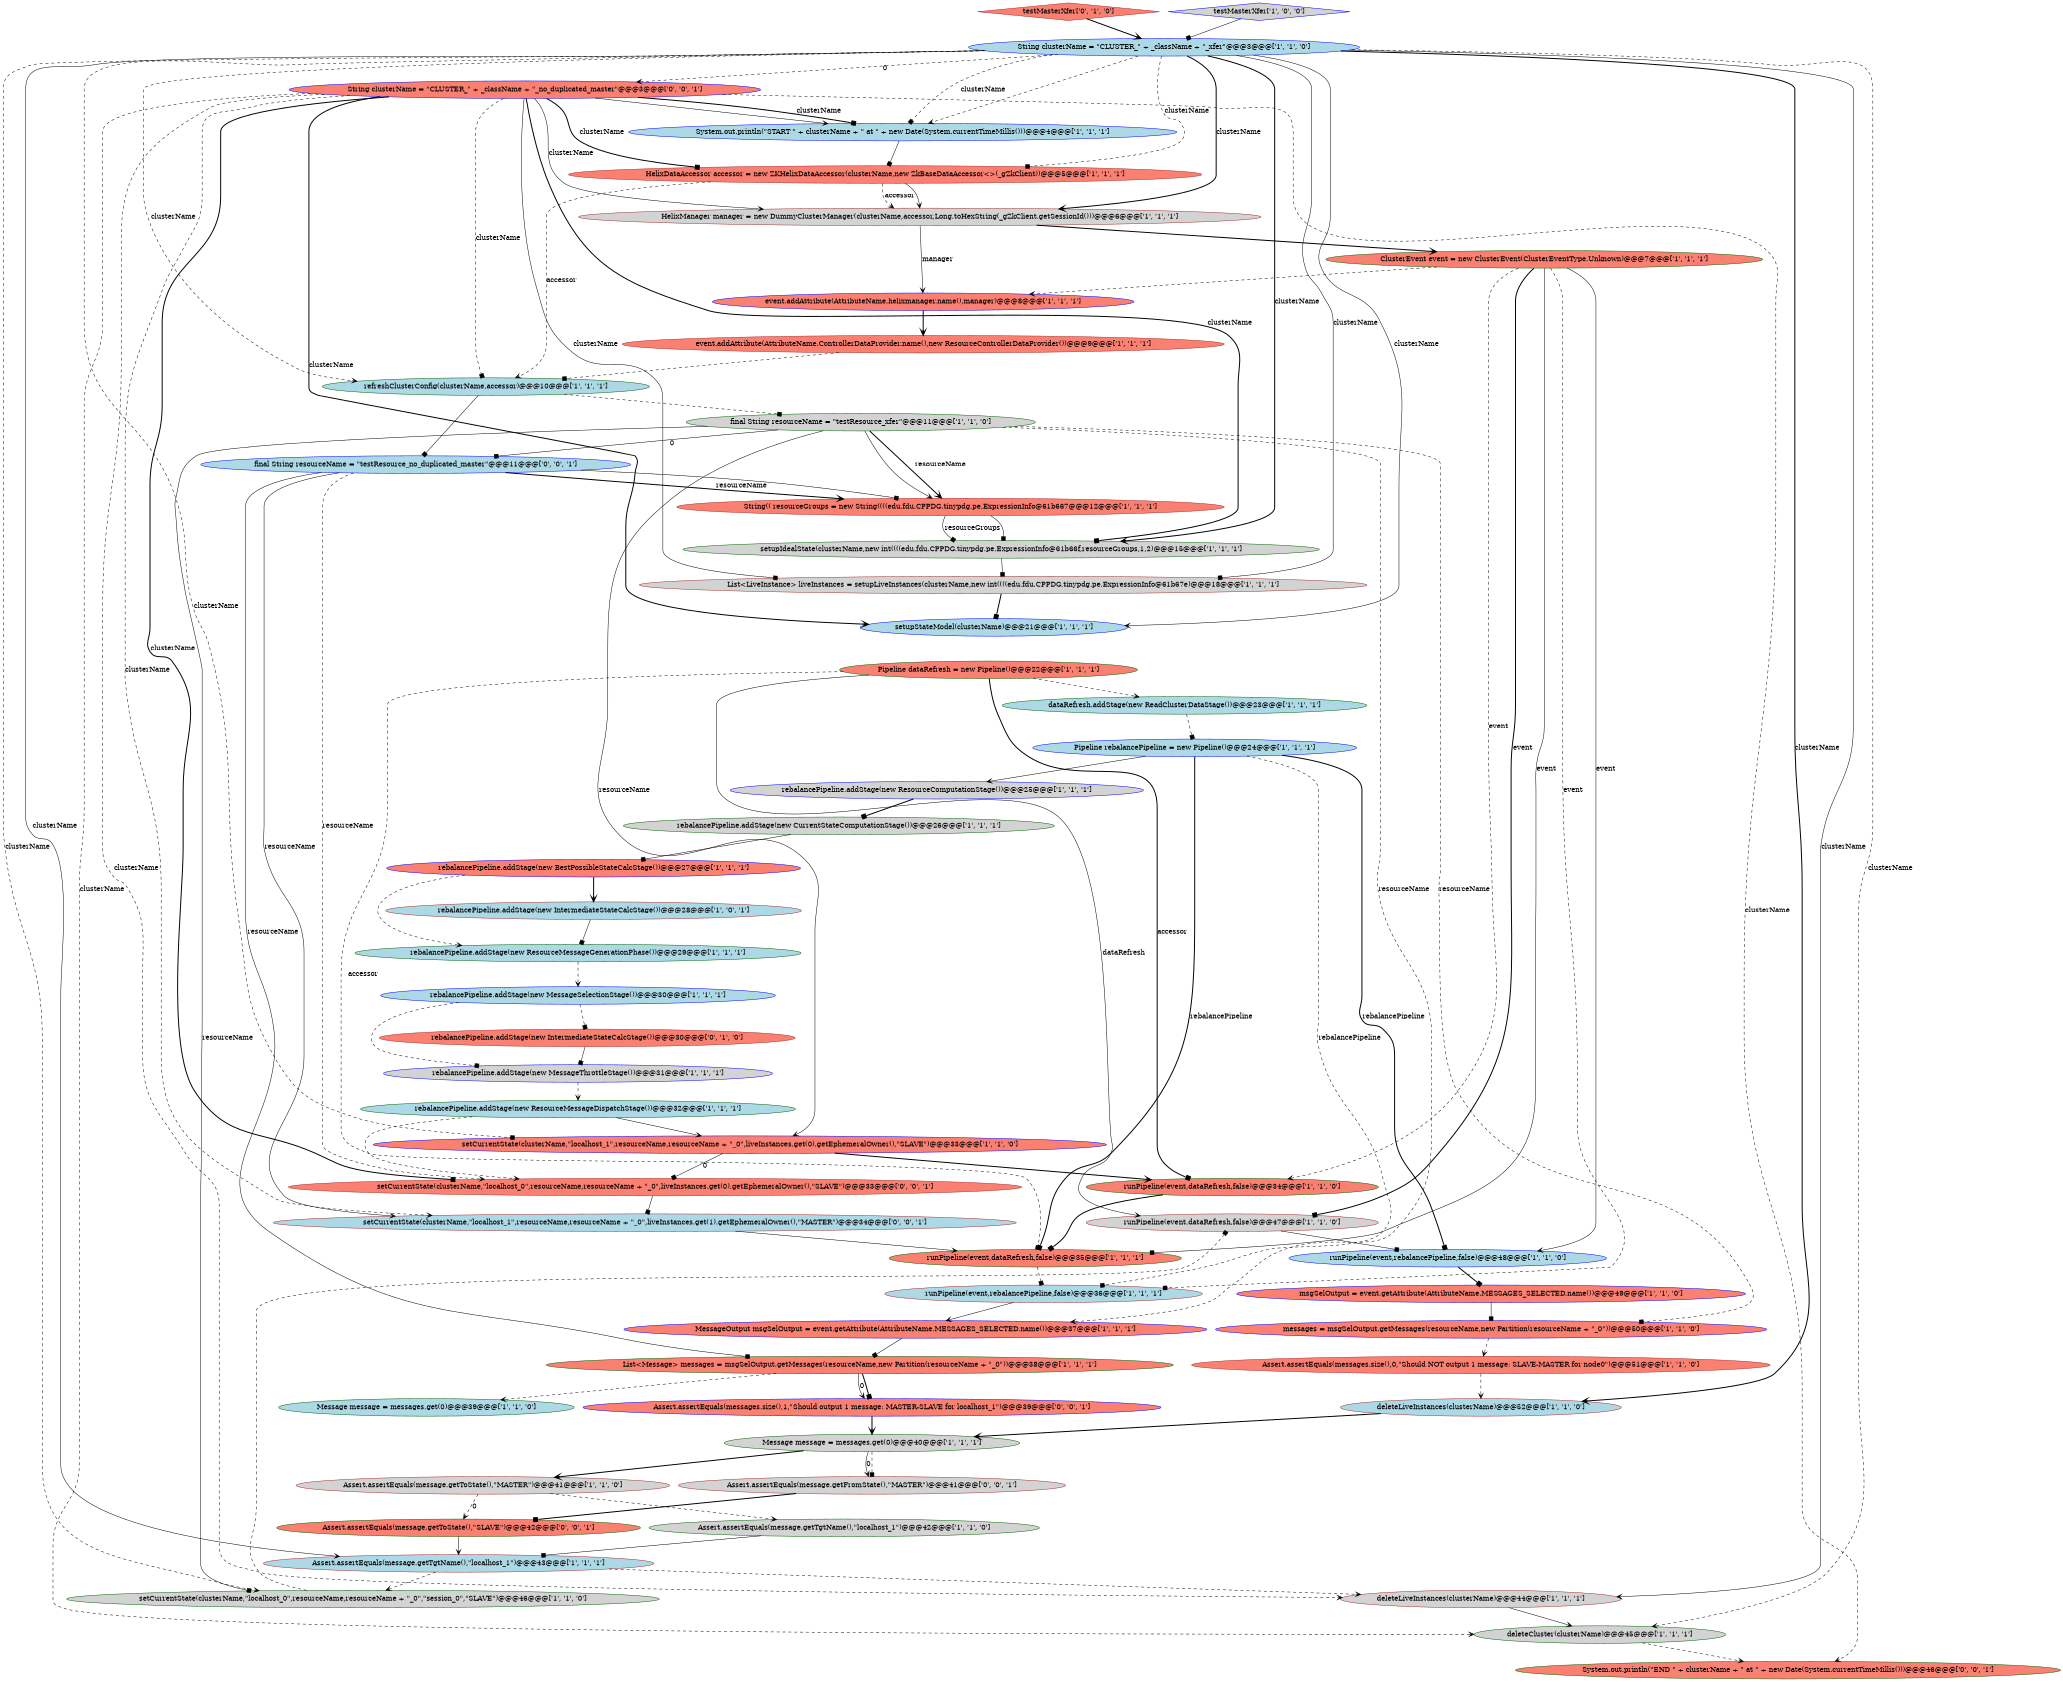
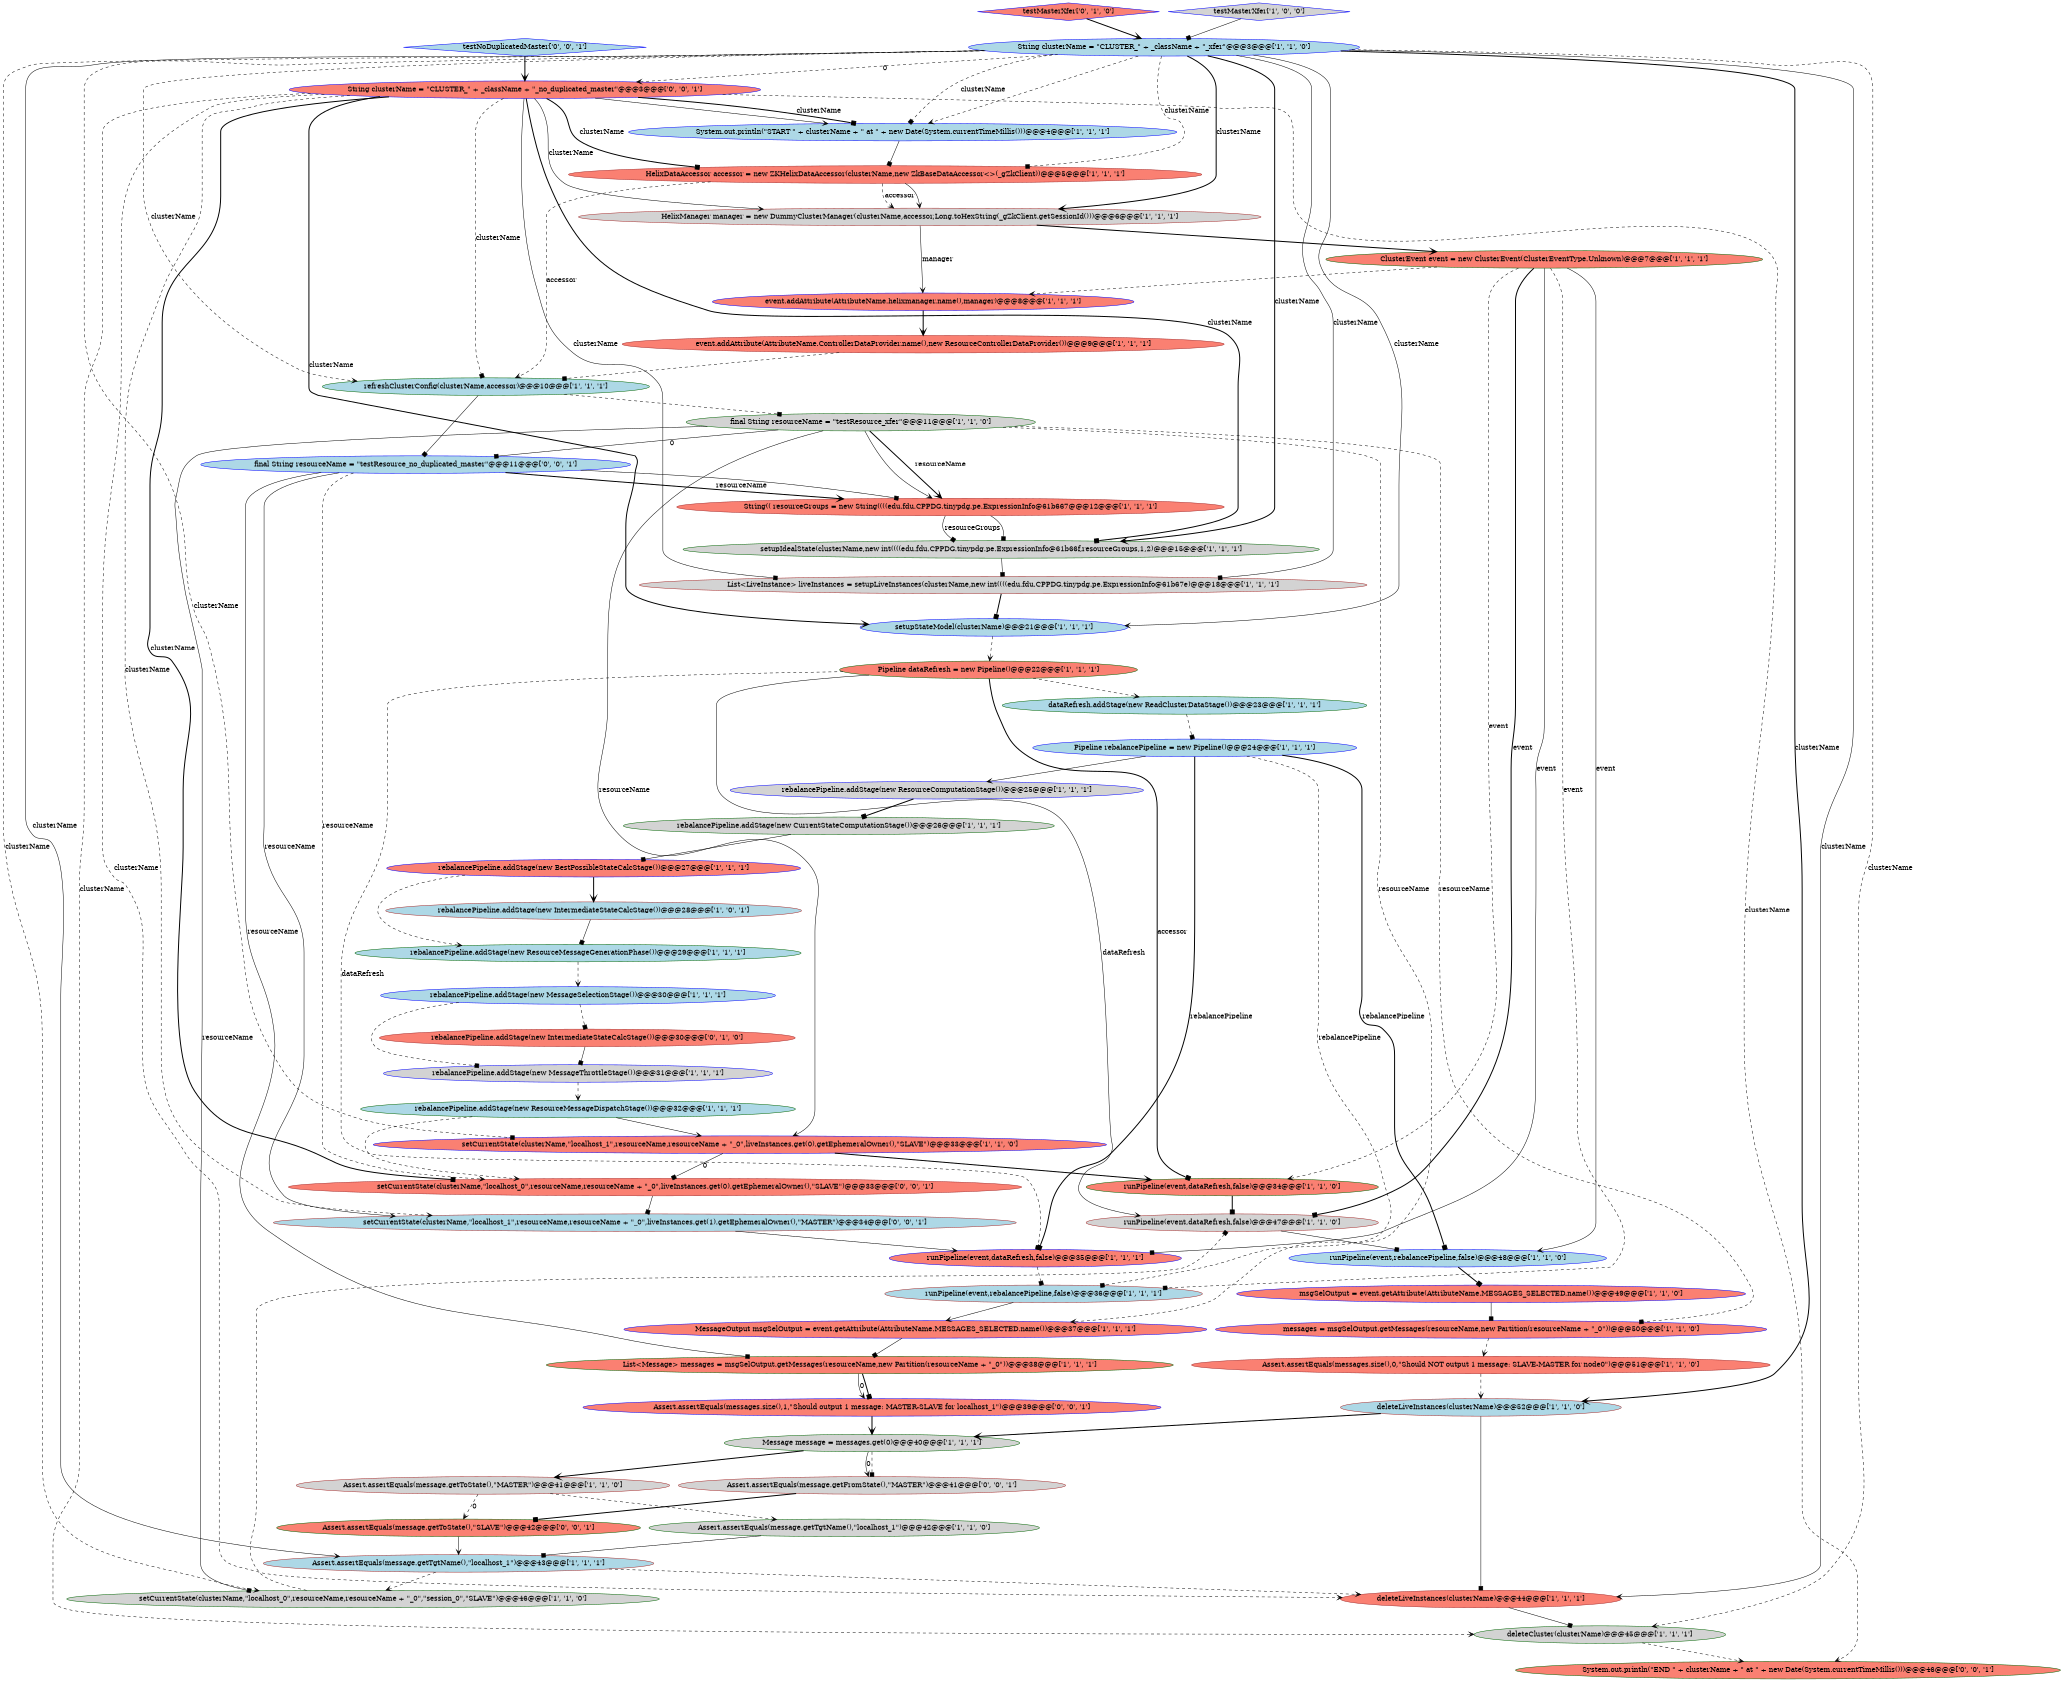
node "testMasterXfer['0', '1', '0']": color brown -> blue
node "testNoDuplicatedMaster['0', '0', '1']": added
edge "setupStateModel(clusterName)@@@21@@@['1', '1', '1']" -> "Pipeline dataRefresh = new Pipeline()@@@22@@@['1', '1', '1']": added
edge "Pipeline dataRefresh = new Pipeline()@@@22@@@['1', '1', '1']" -> "runPipeline(event,dataRefresh,false)@@@35@@@['1', '1', '1']": label "accessor" -> "dataRefresh"
edge "runPipeline(event,dataRefresh,false)@@@34@@@['1', '1', '0']" -> "runPipeline(event,dataRefresh,false)@@@35@@@['1', '1', '1']": now "runPipeline(event,dataRefresh,false)@@@34@@@['1', '1', '0']" -> "runPipeline(event,dataRefresh,false)@@@47@@@['1', '1', '0']"
node "runPipeline(event,dataRefresh,false)@@@35@@@['1', '1', '1']": color darkgreen -> blue
node "Message message = messages.get(0)@@@39@@@['1', '1', '0']": removed
edge "deleteLiveInstances(clusterName)@@@52@@@['1', '1', '0']" -> "deleteLiveInstances(clusterName)@@@44@@@['1', '1', '1']": added
node "deleteLiveInstances(clusterName)@@@44@@@['1', '1', '1']": fillcolor lightgrey -> salmon
edge "deleteLiveInstances(clusterName)@@@44@@@['1', '1', '1']" -> "deleteCluster(clusterName)@@@45@@@['1', '1', '1']": arrowhead vee -> box
